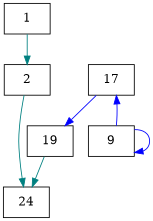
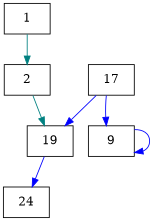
edge "9" -> "17": reversed
edge "2" -> "24": now "2" -> "19"
edge "19" -> "24": color teal -> blue
